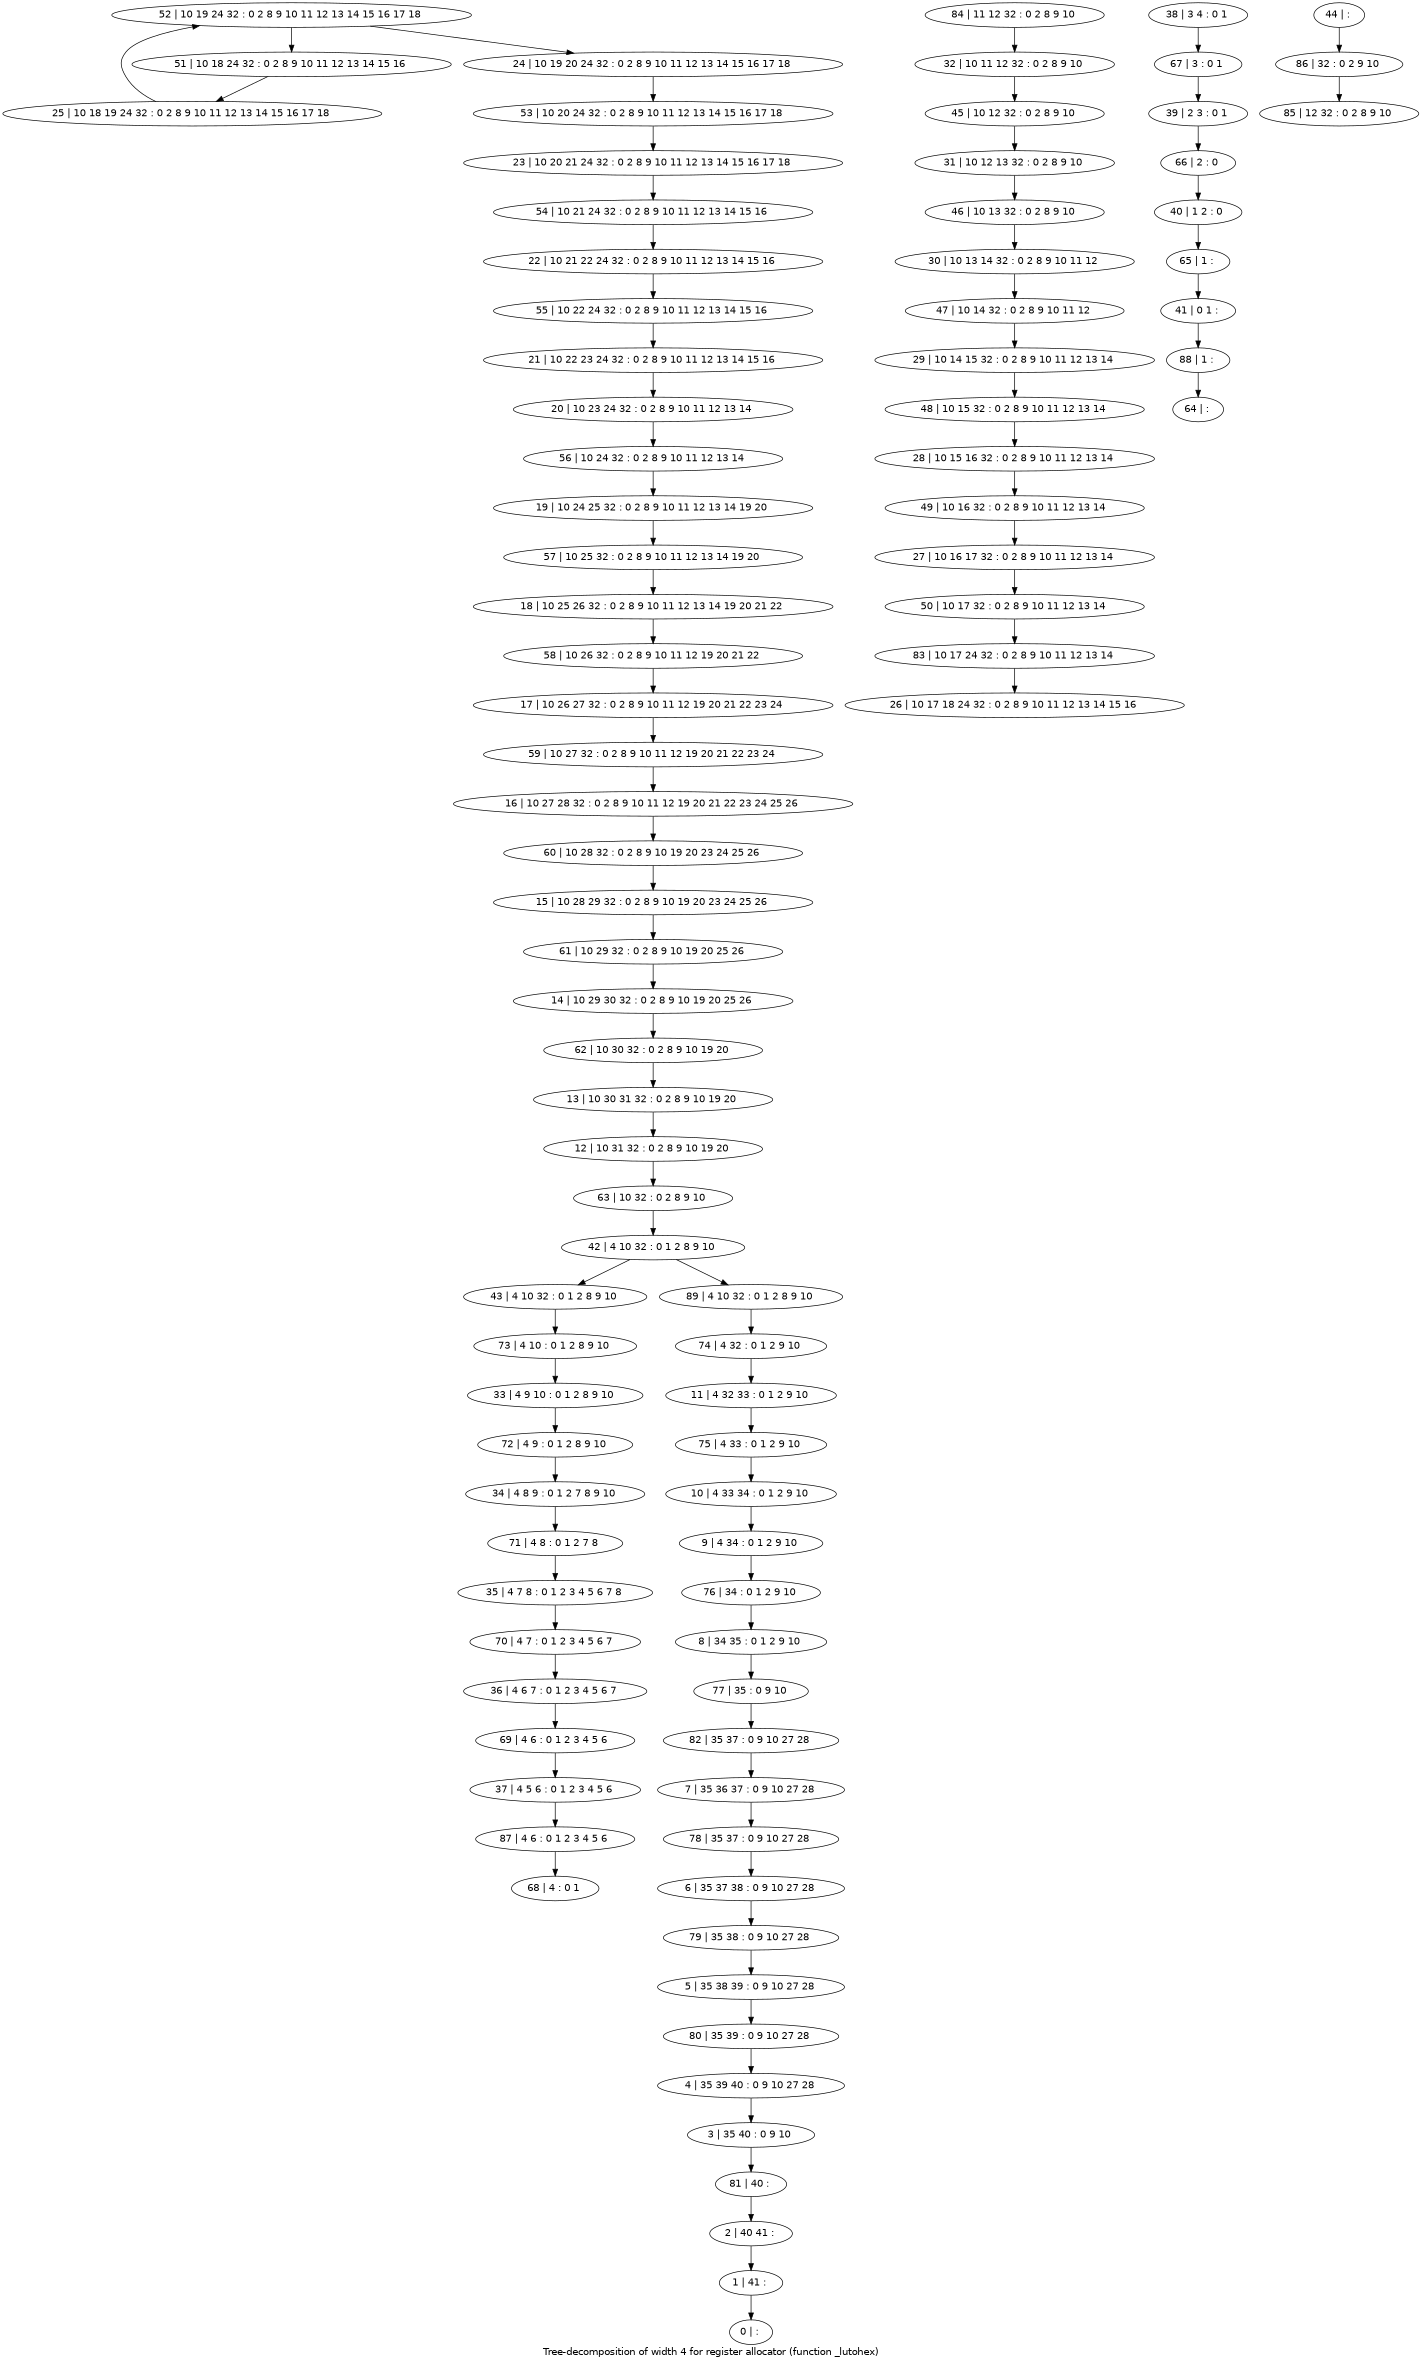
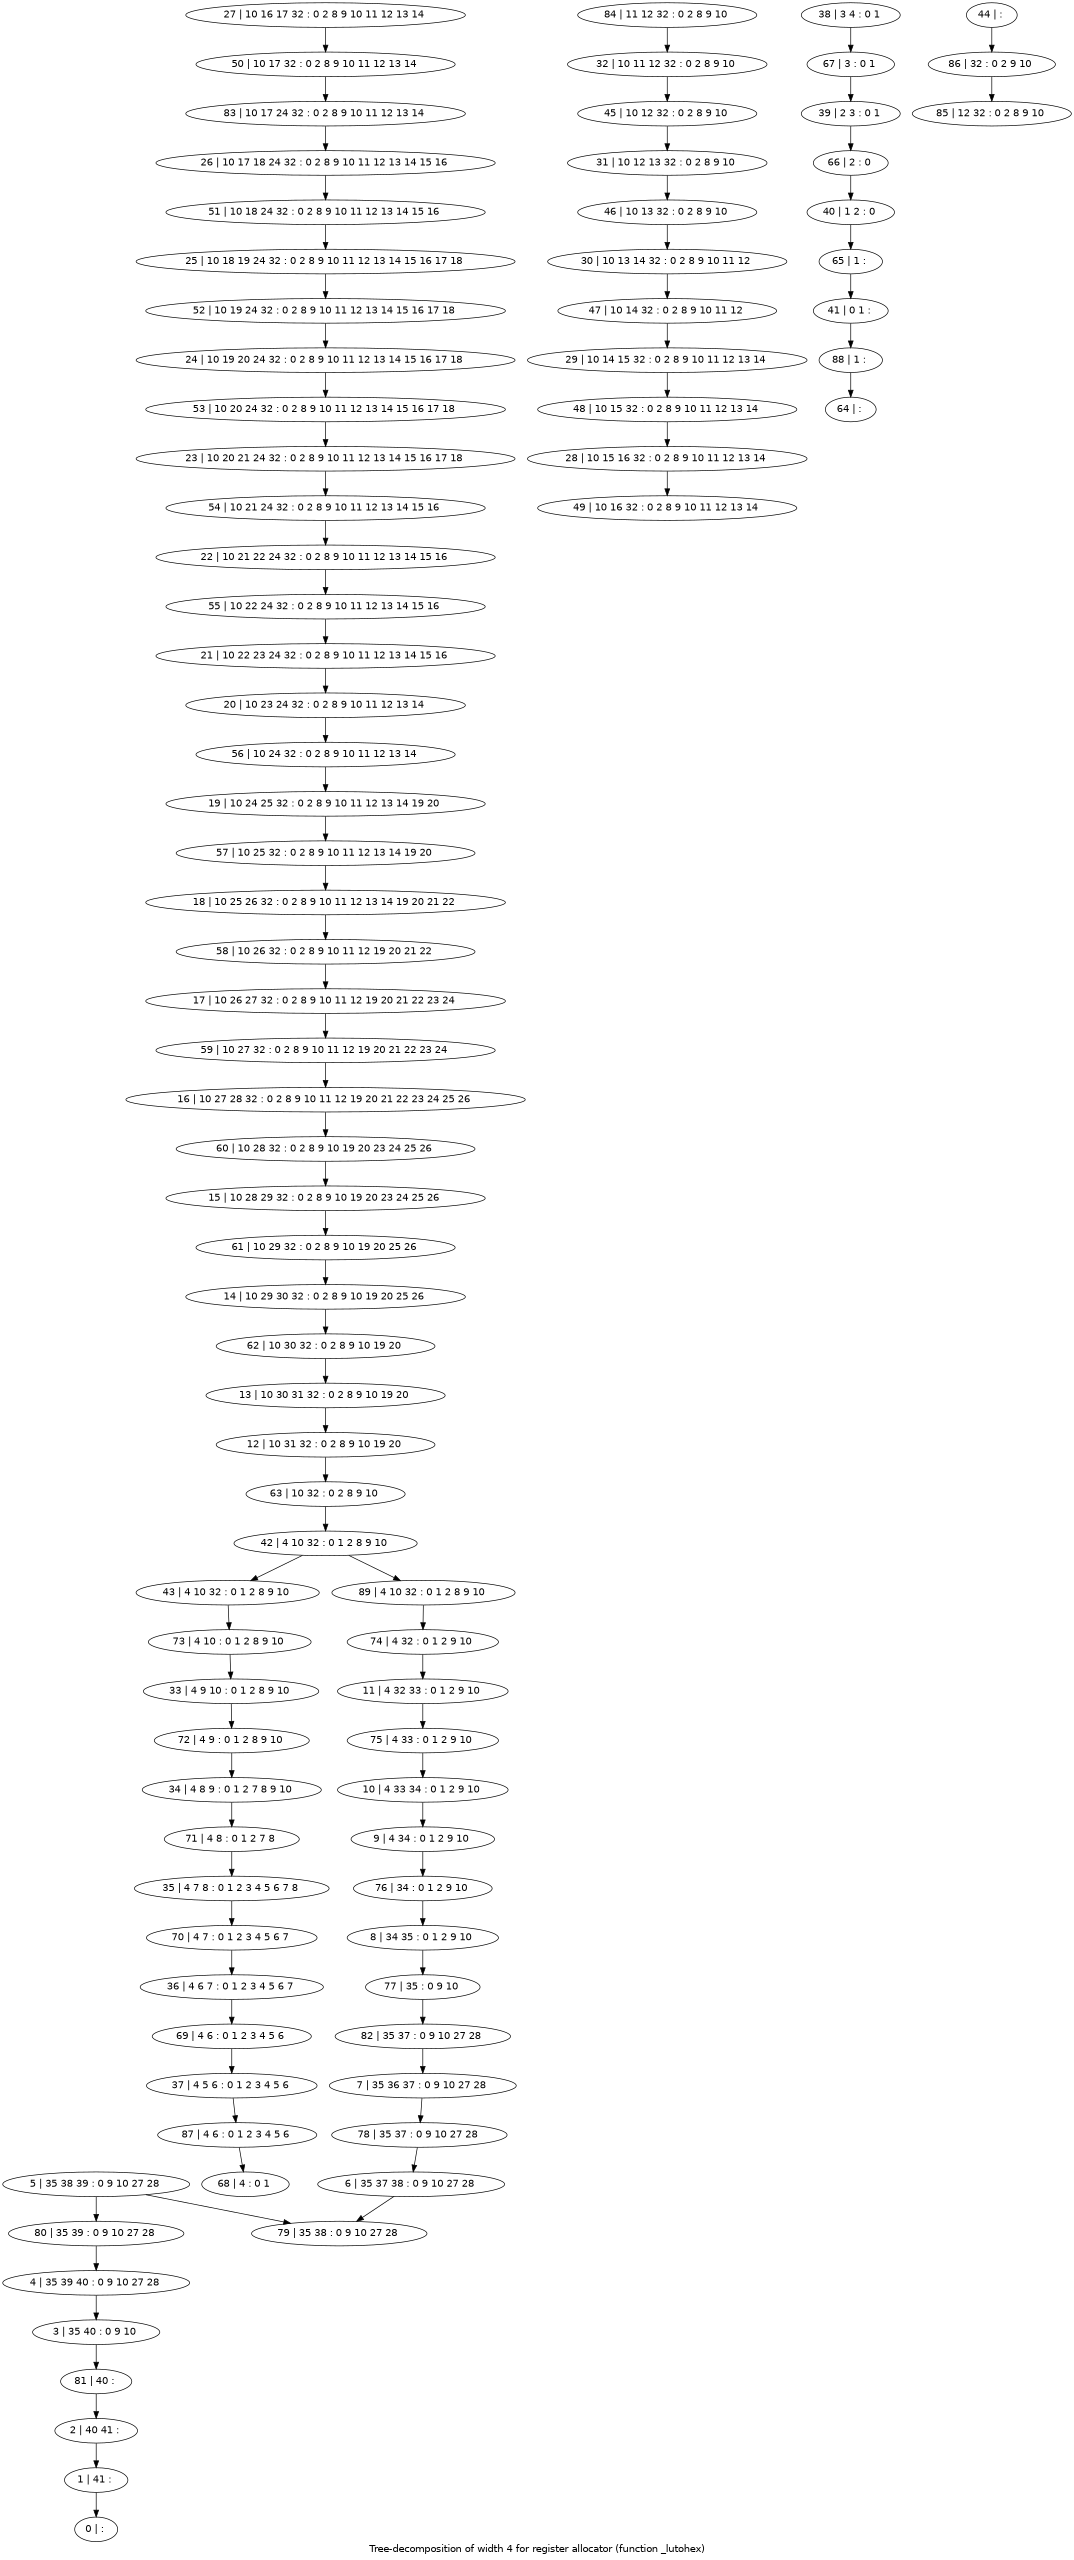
edge "52 | 10 19 24 32 : 0 2 8 9 10 11 12 13 14 15 16 17 18" -> "51 | 10 18 24 32 : 0 2 8 9 10 11 12 13 14 15 16": now "26 | 10 17 18 24 32 : 0 2 8 9 10 11 12 13 14 15 16" -> "51 | 10 18 24 32 : 0 2 8 9 10 11 12 13 14 15 16"
edge "49 | 10 16 32 : 0 2 8 9 10 11 12 13 14" -> "27 | 10 16 17 32 : 0 2 8 9 10 11 12 13 14": removed
edge "79 | 35 38 : 0 9 10 27 28" -> "5 | 35 38 39 : 0 9 10 27 28": reversed
